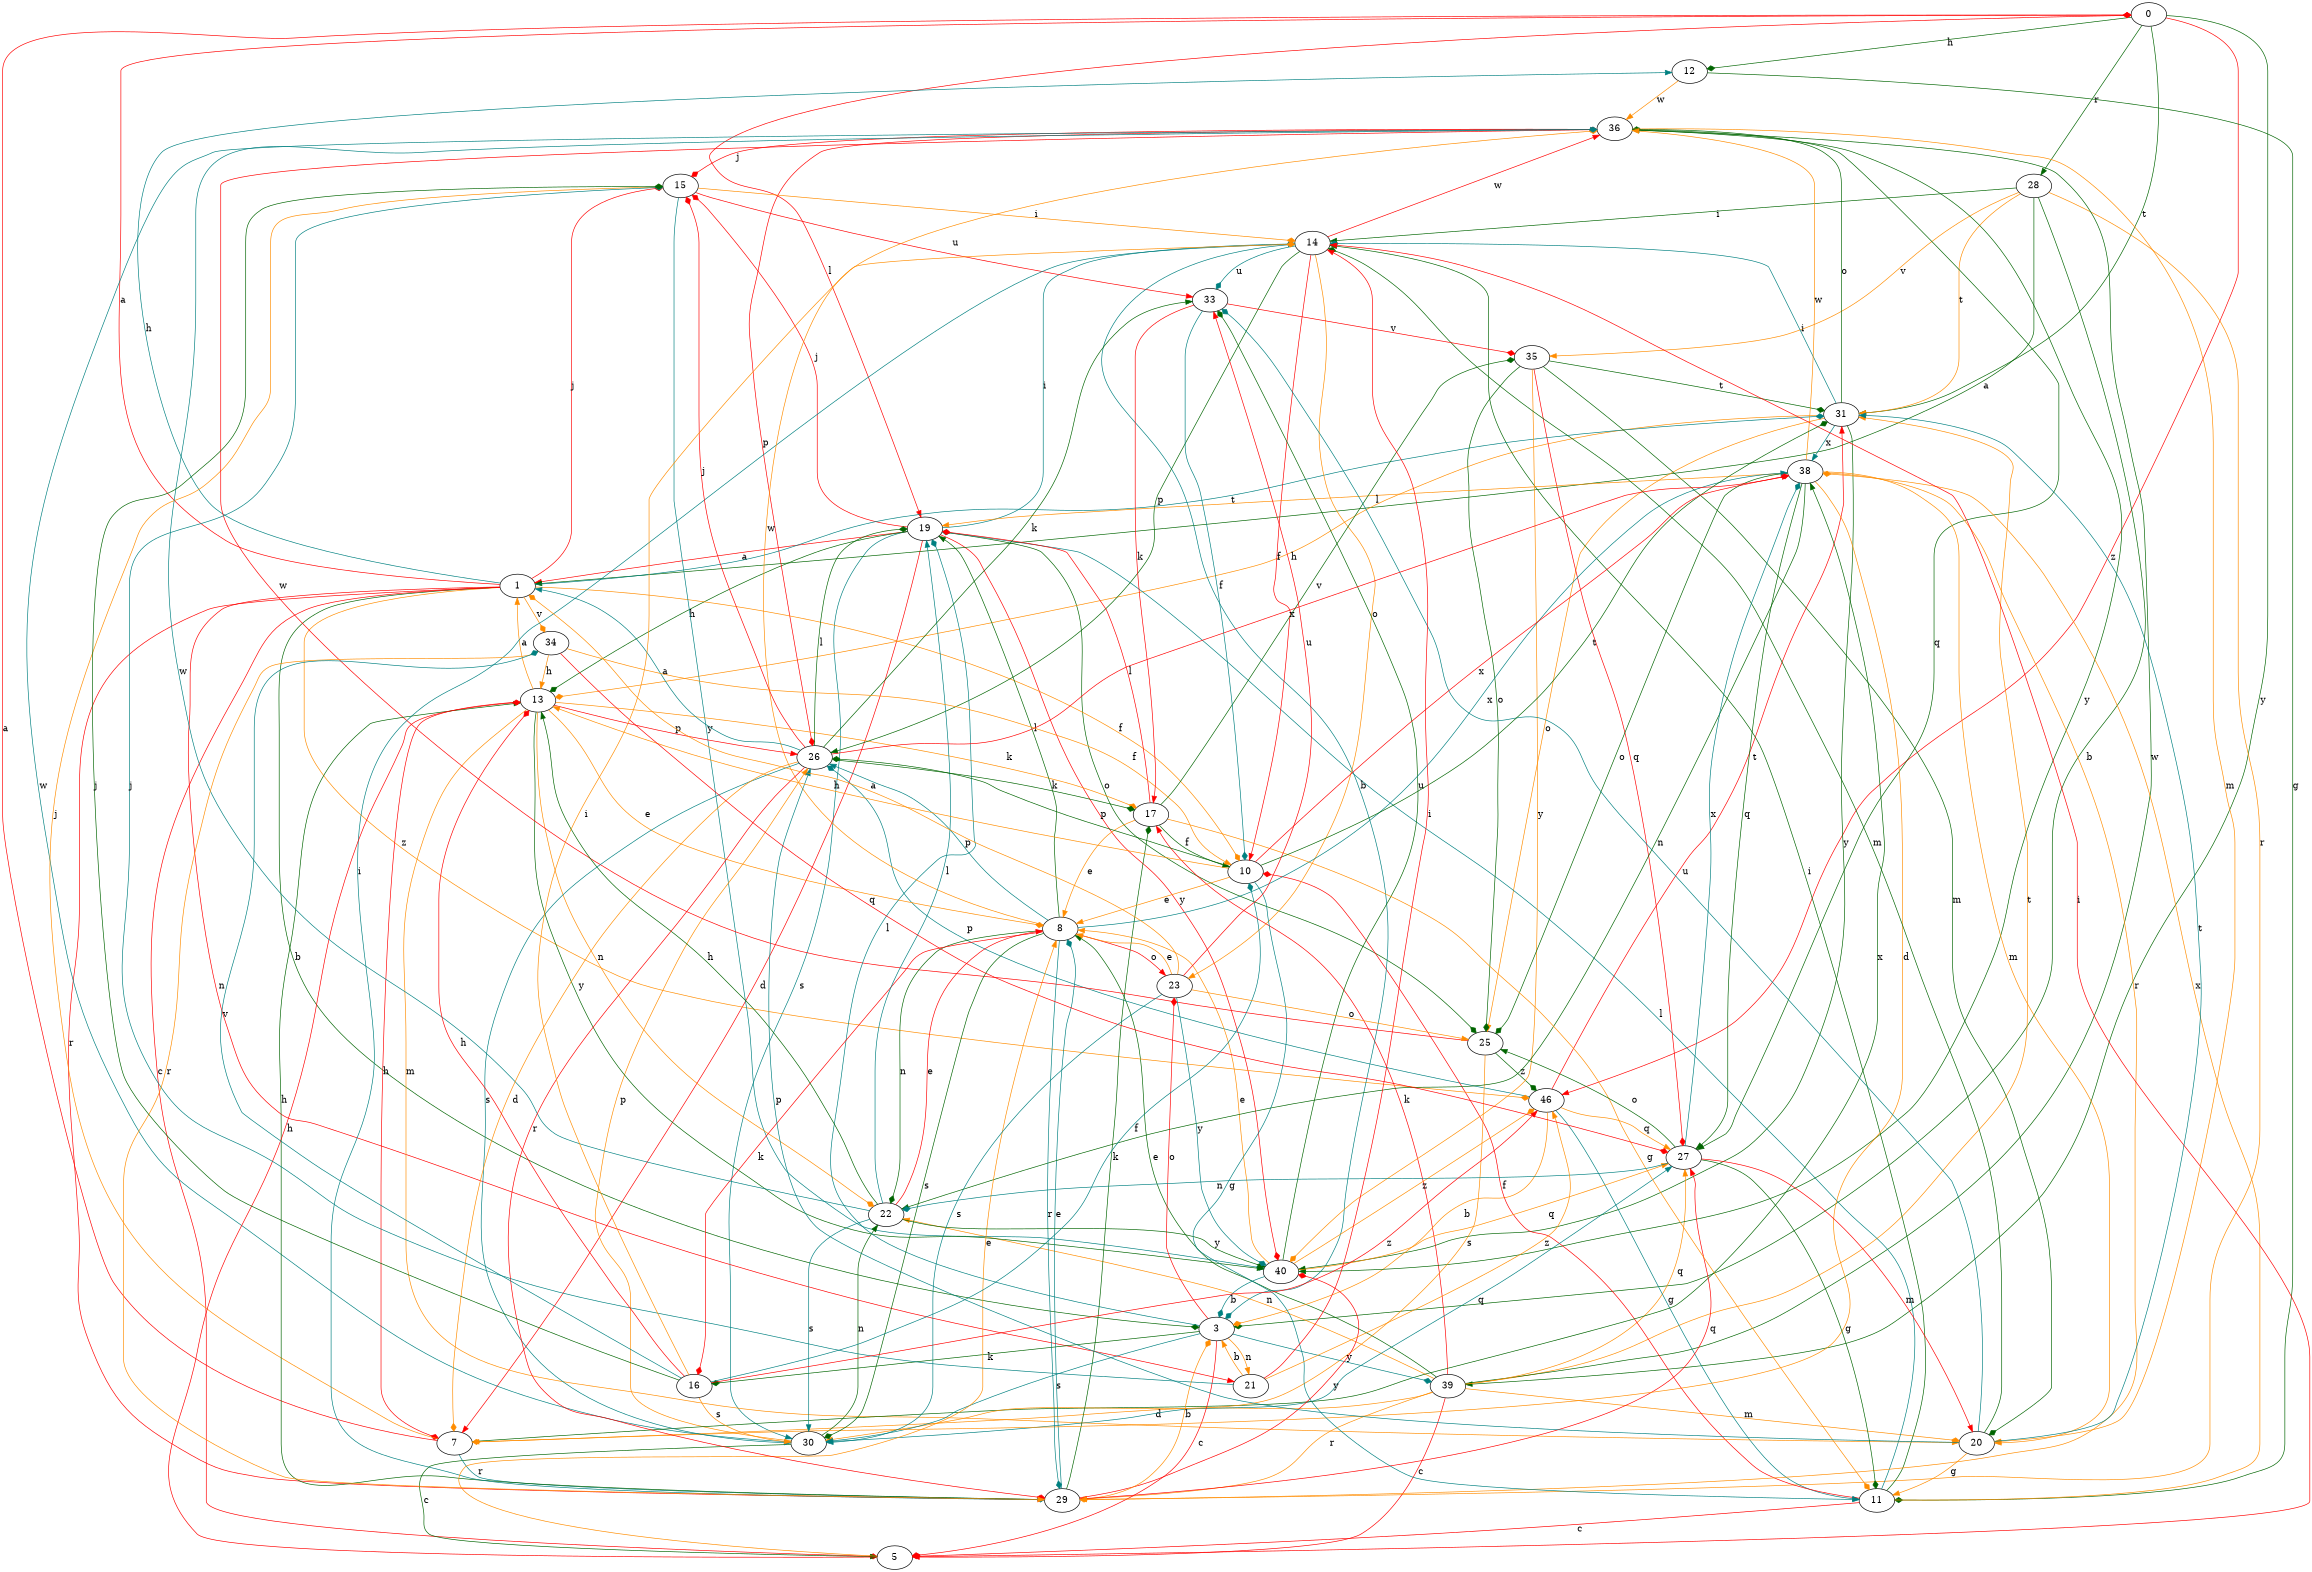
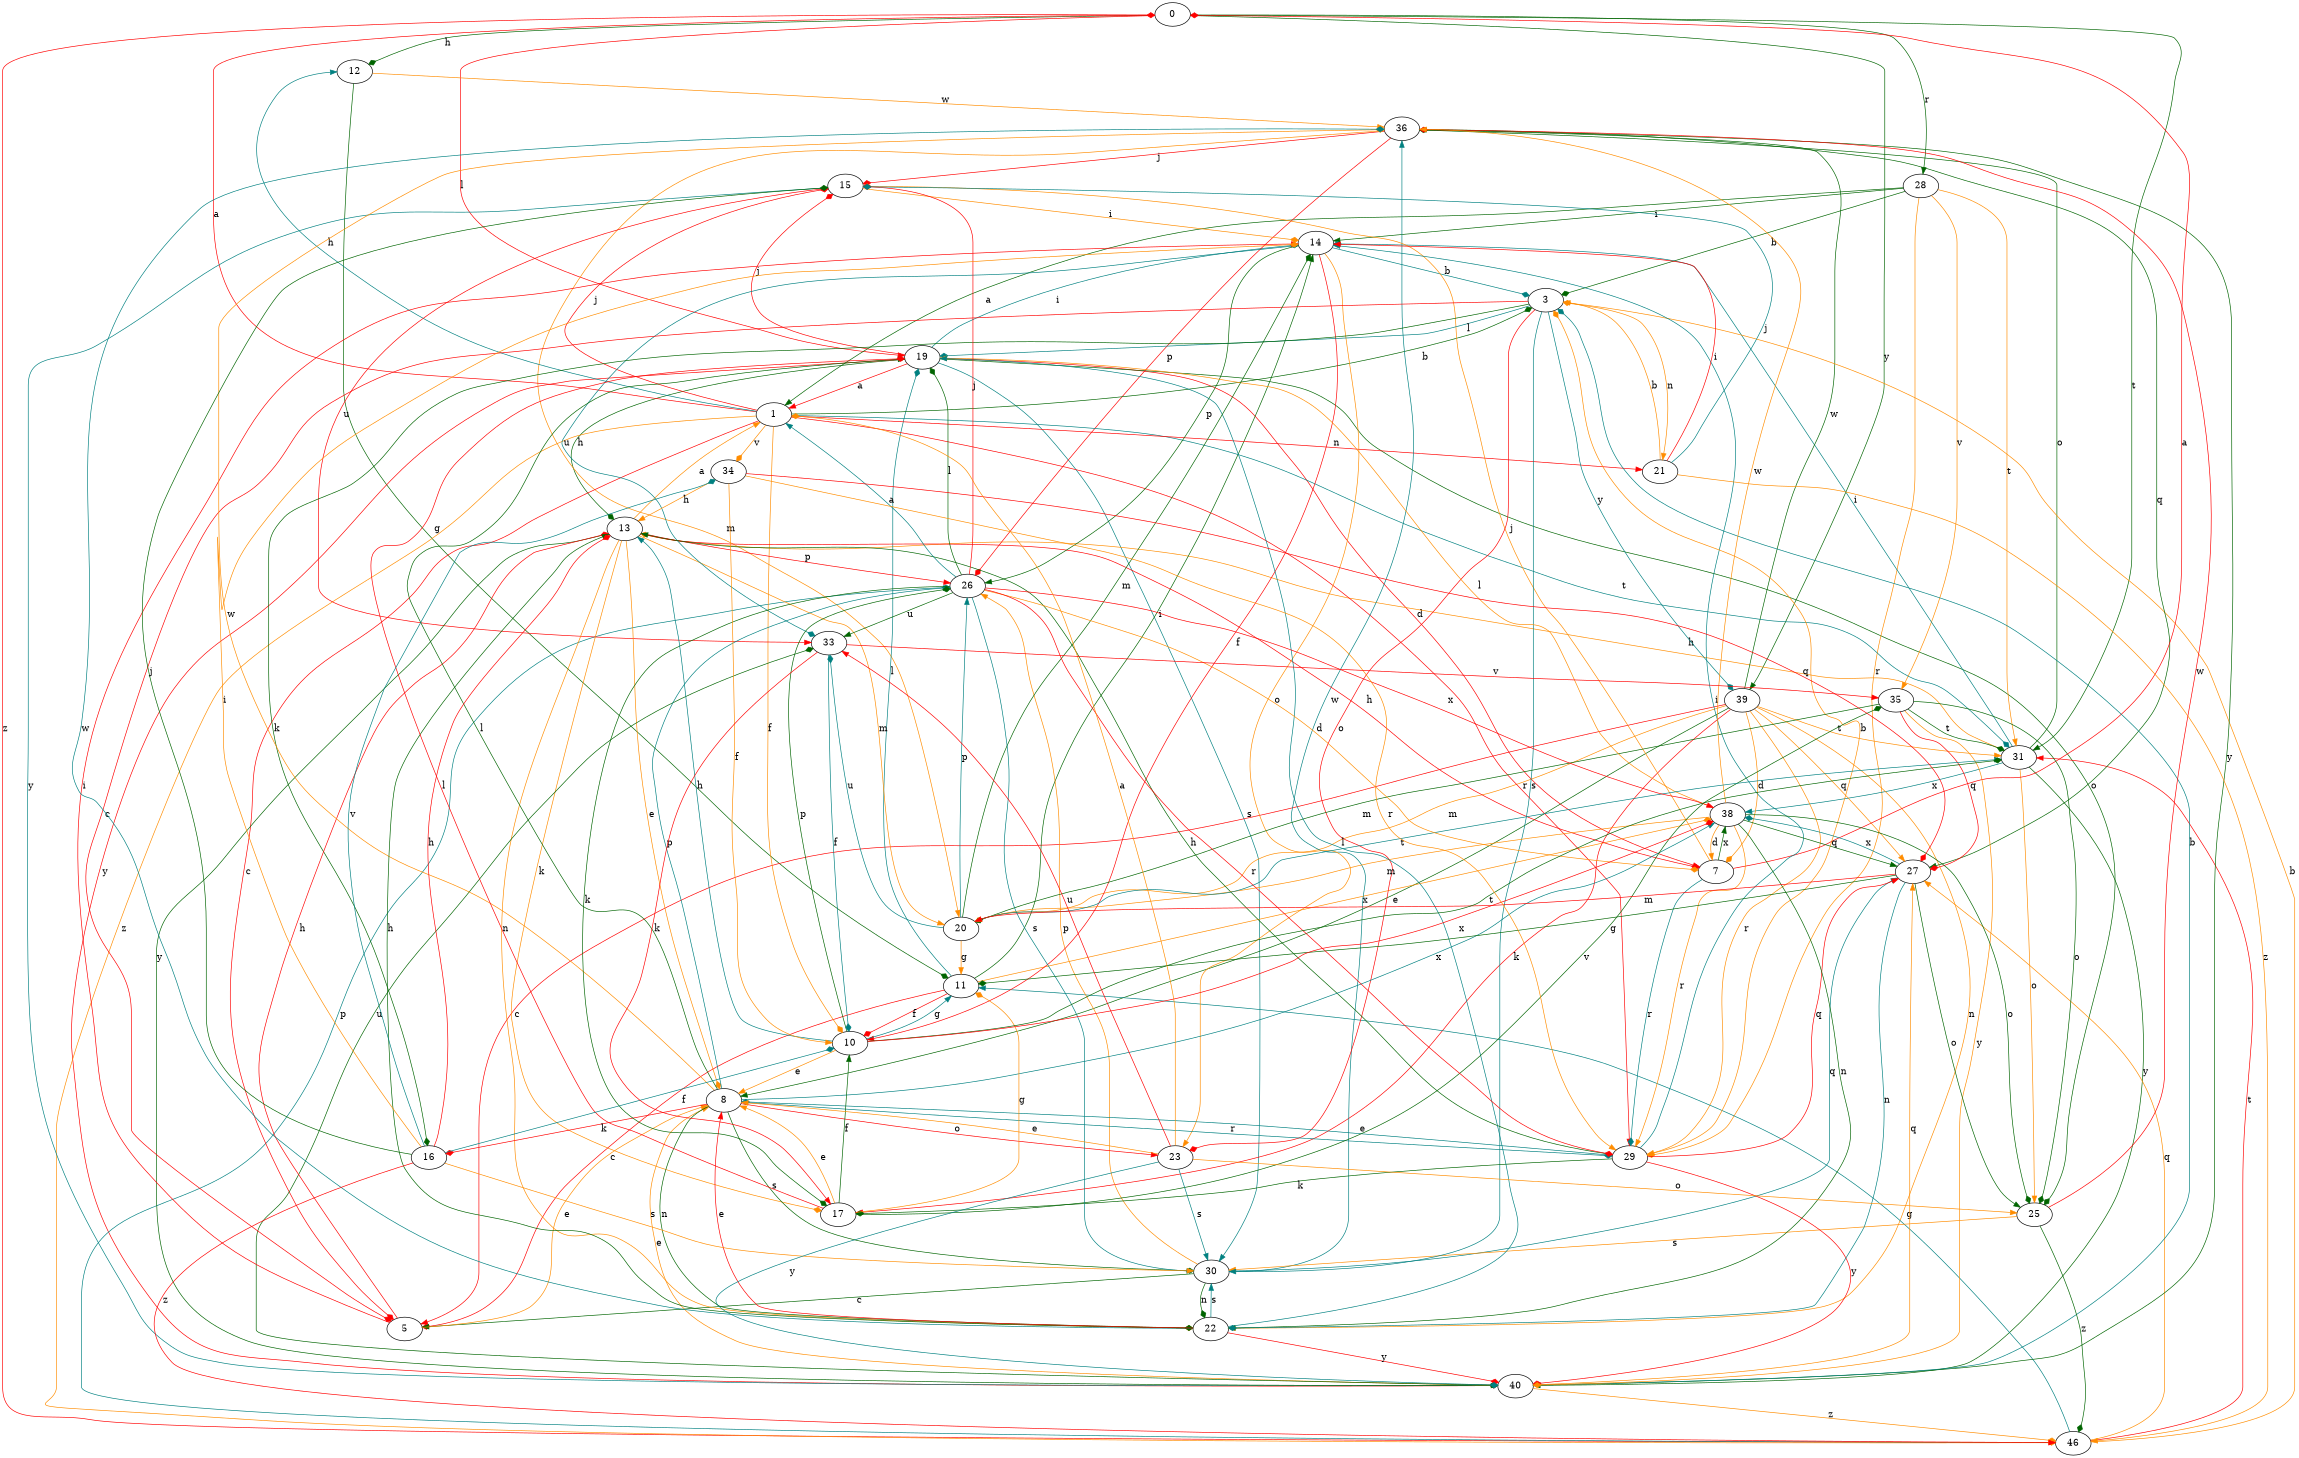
edge "14" -> "36": removed, label "w"
edge "33" -> "35": arrowhead diamond -> normal
edge "26" -> "33": label "k" -> "u"
edge "10" -> "13": color darkorange -> teal
edge "22" -> "40": color darkgreen -> red
edge "30" -> "22": arrowhead normal -> diamond
